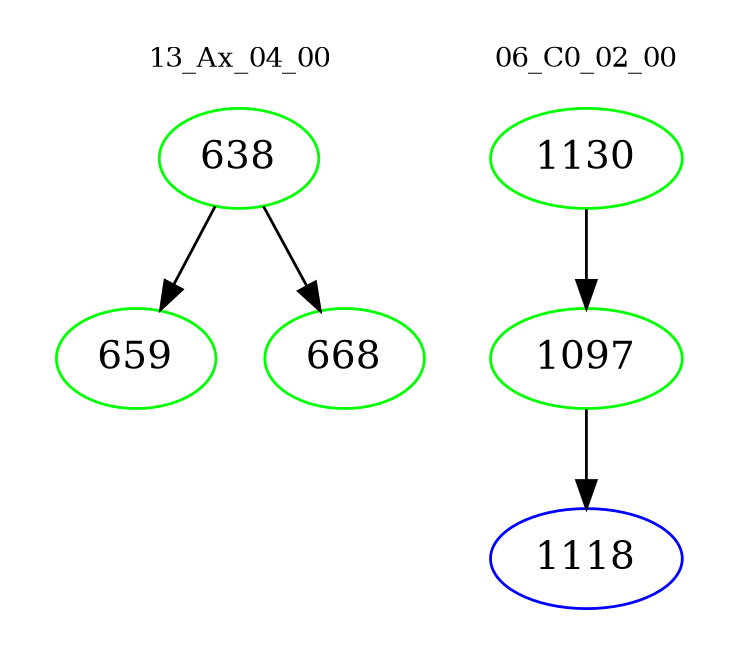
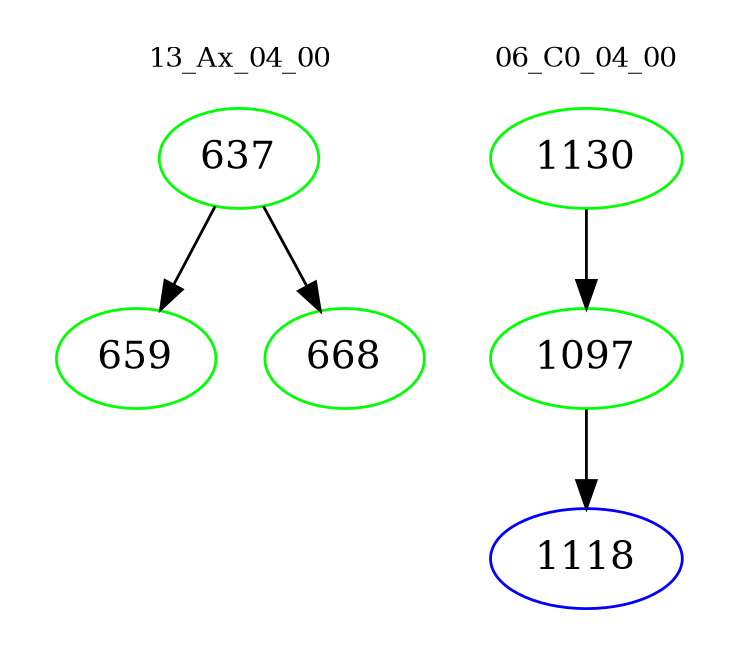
cluster "06_C0_02_00": label "06_C0_02_00" -> "06_C0_04_00"
node "638": label "638" -> "637"
